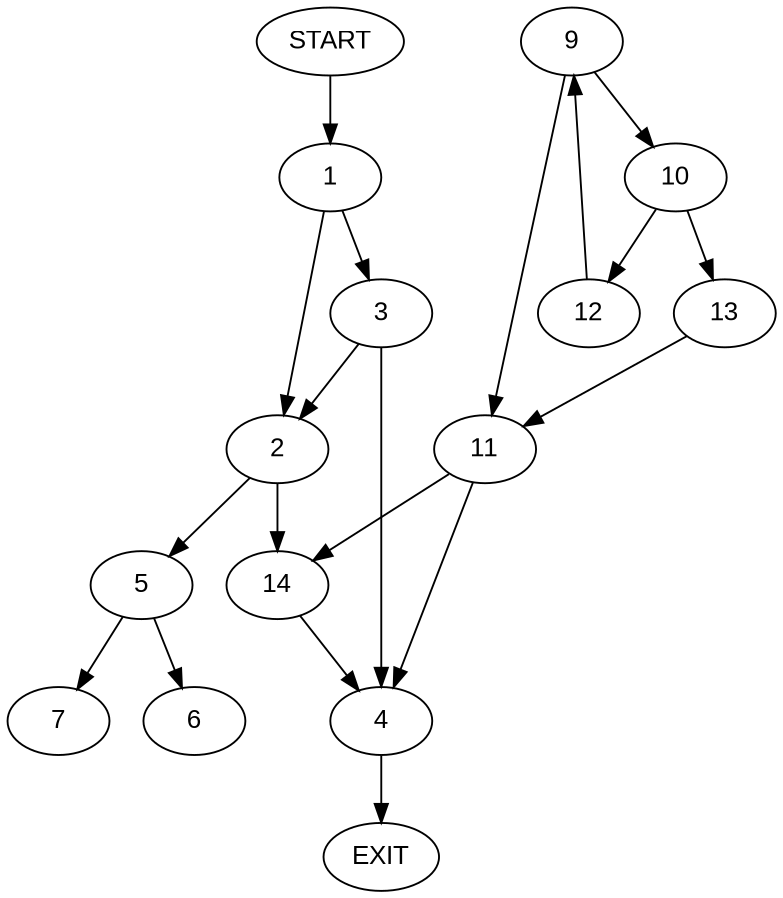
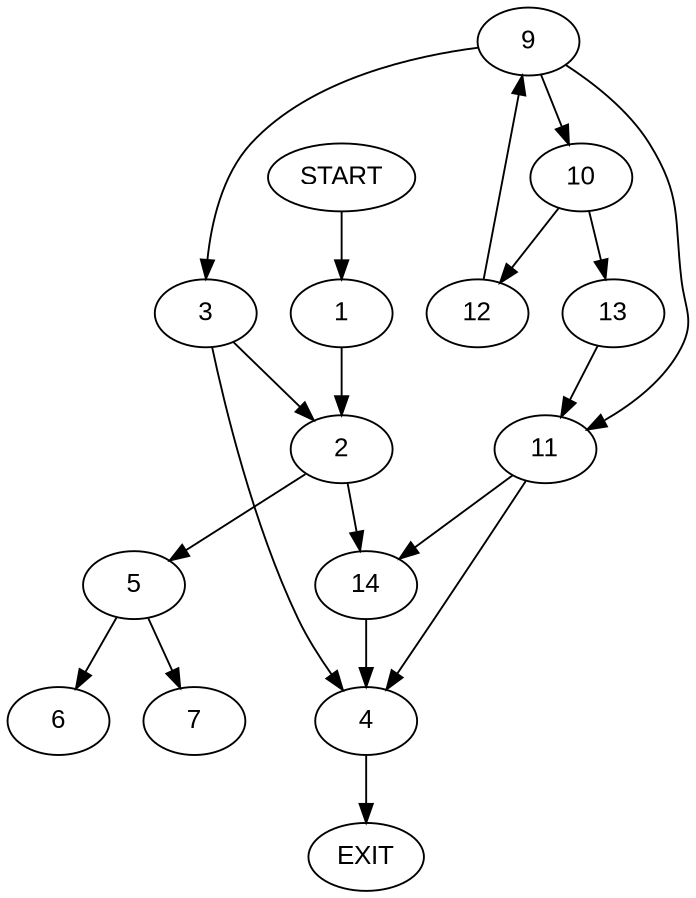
edge "1" -> "3": now "9" -> "3"
